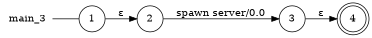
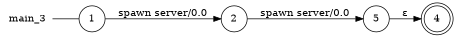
edge "1" -> "2": label "ɛ" -> "spawn server/0.0"
node "3": label "3" -> "5"
